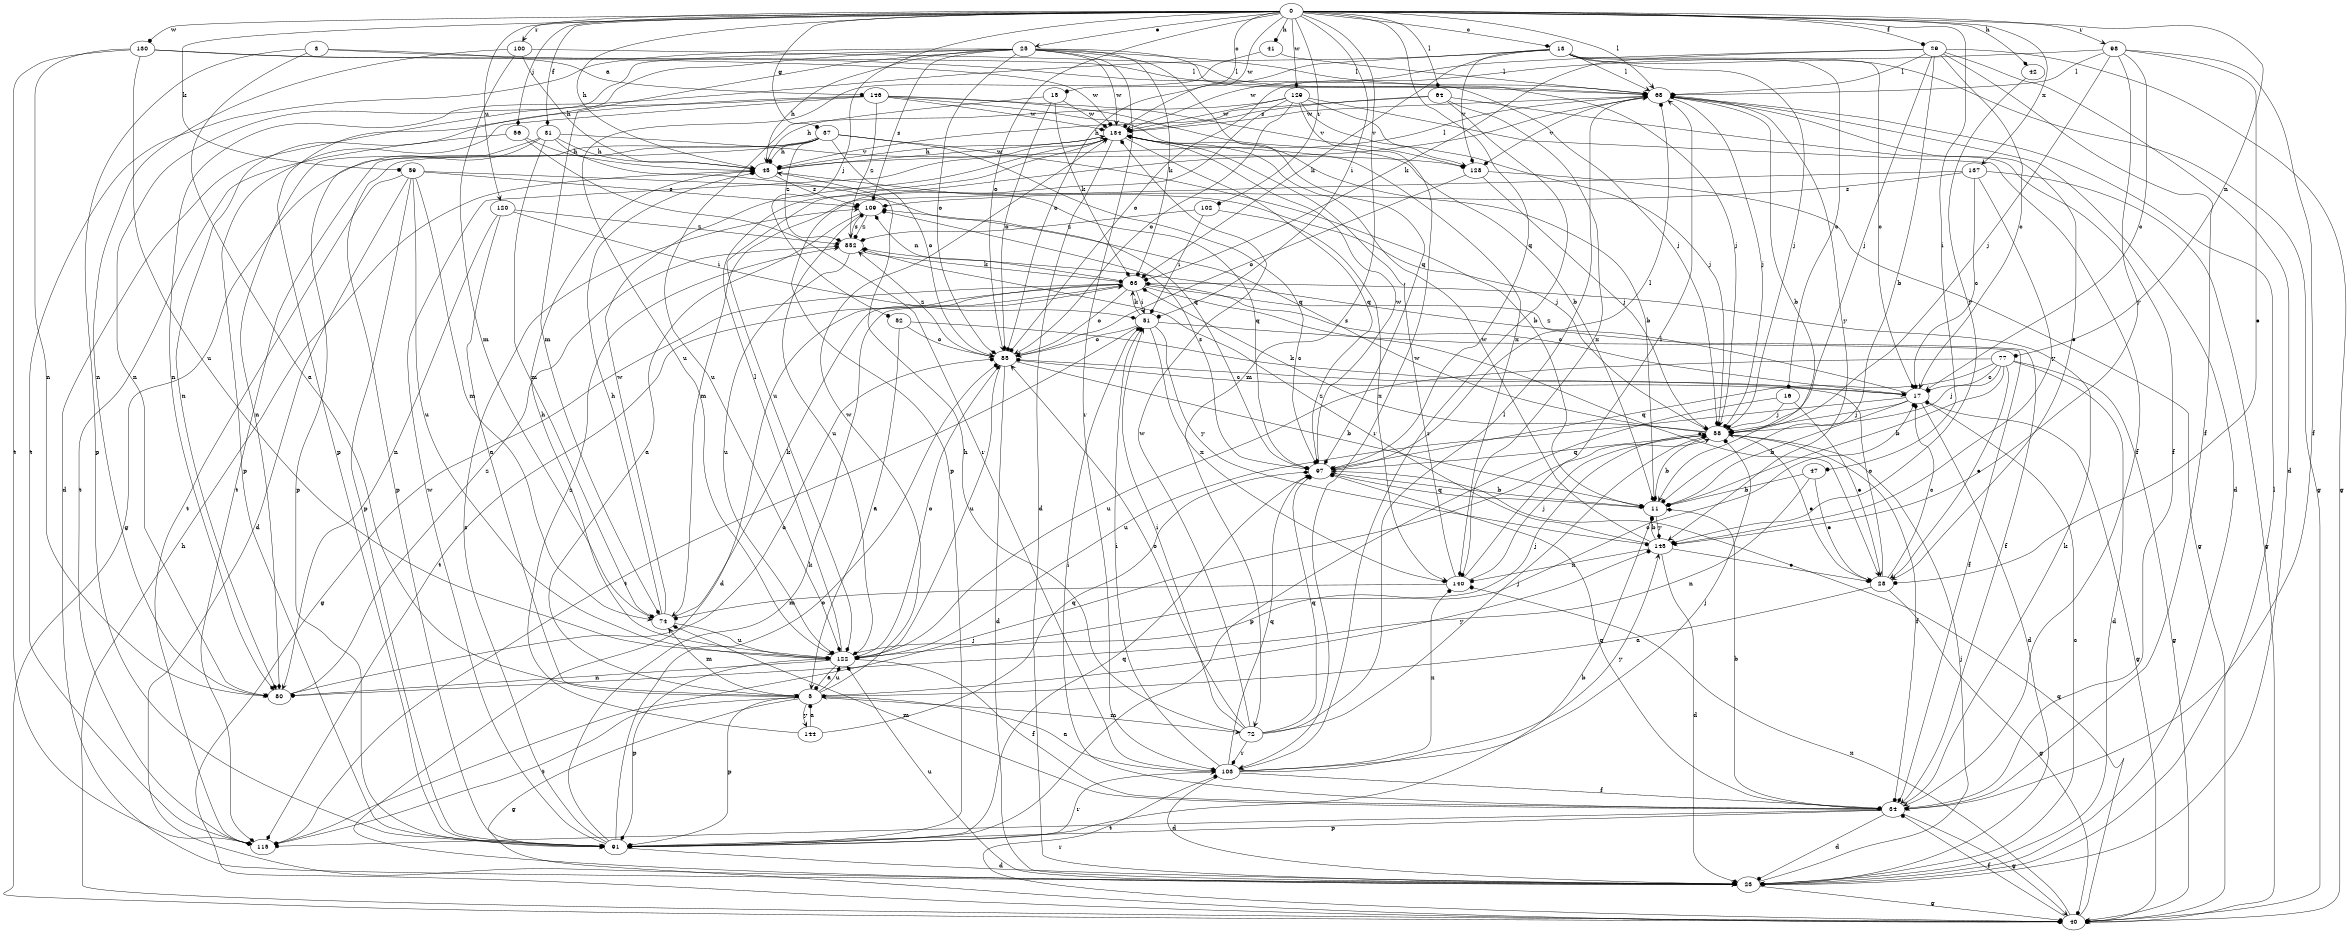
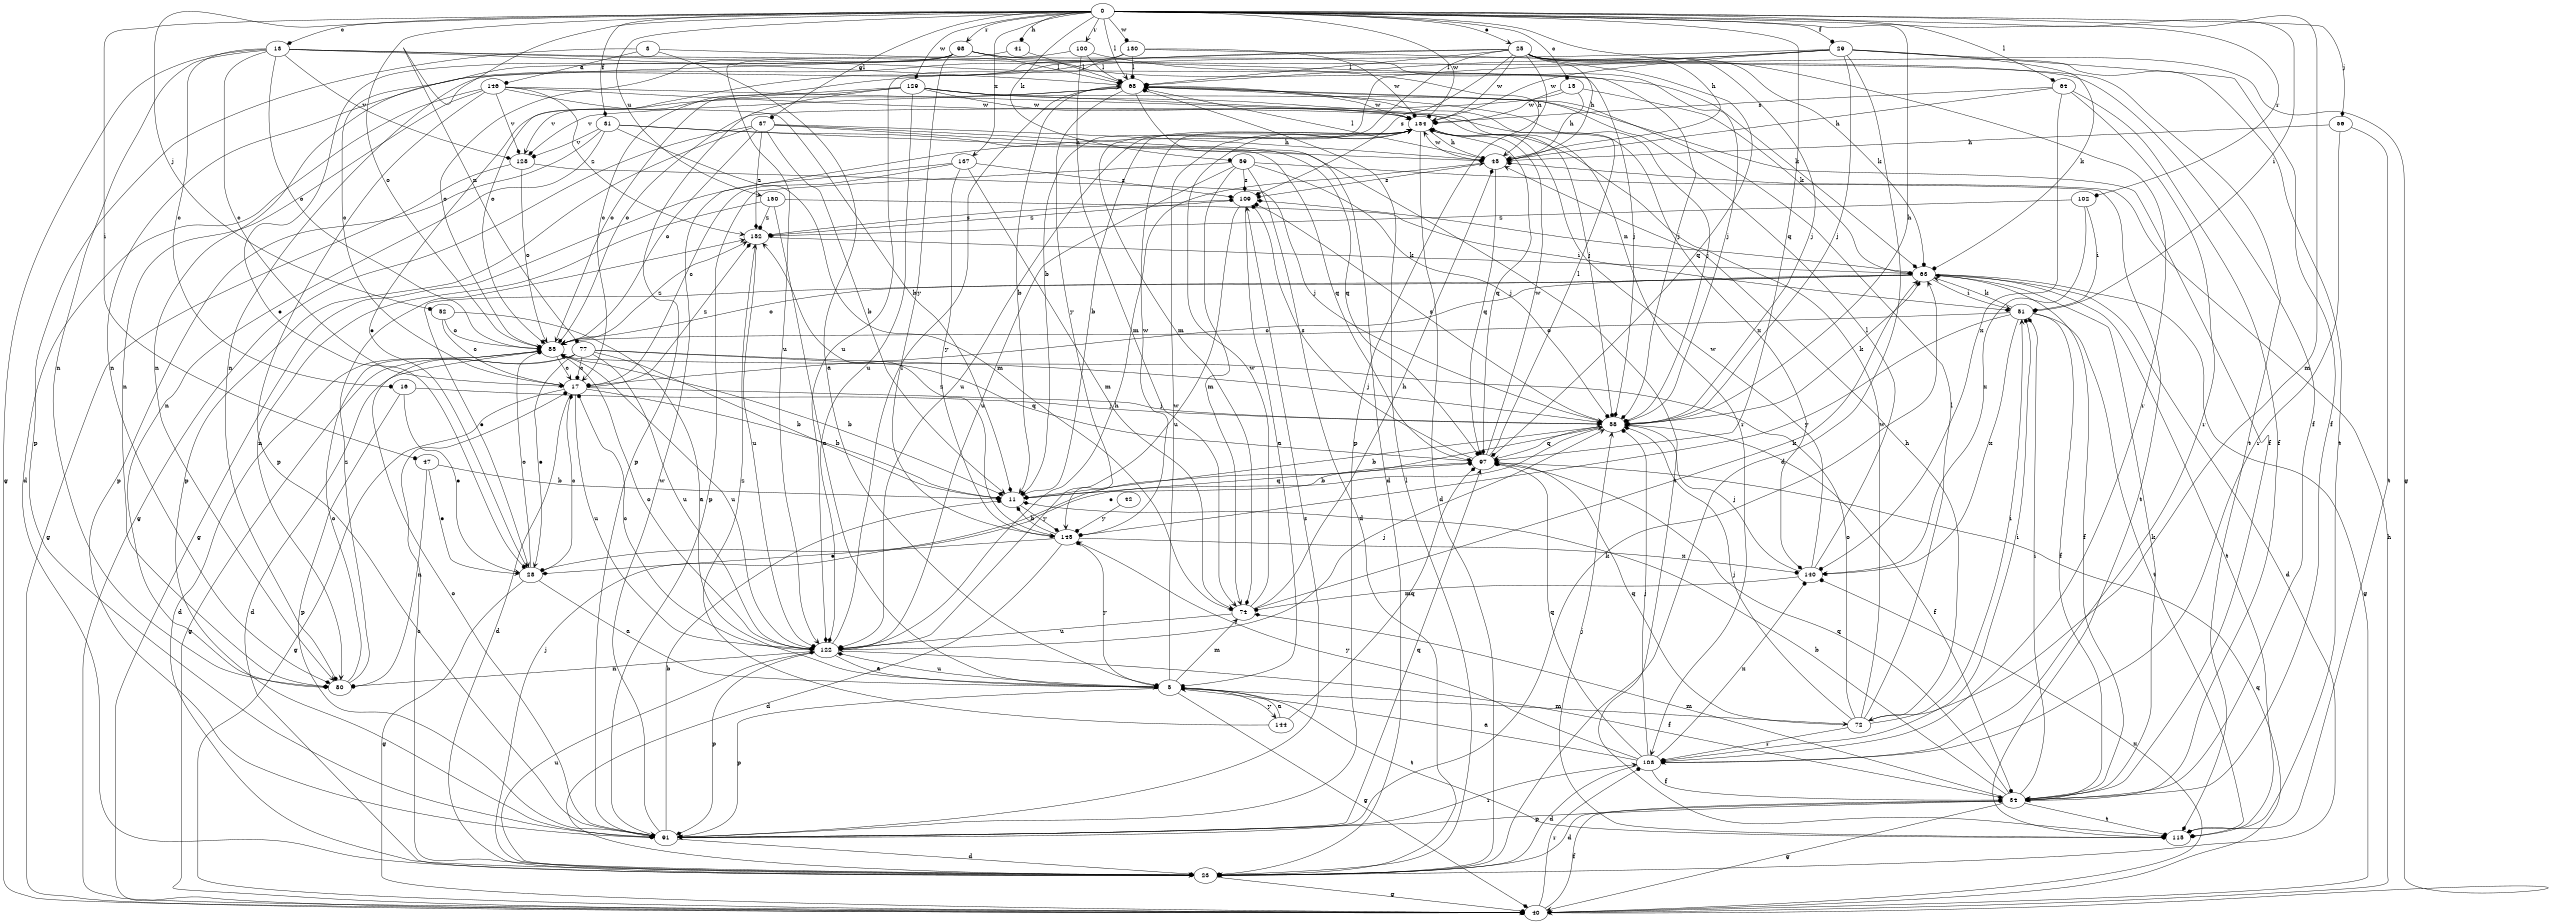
edge "0" -> "42": now "0" -> "58"
node "120": label "120" -> "150"
node "852": label "852" -> "152"
